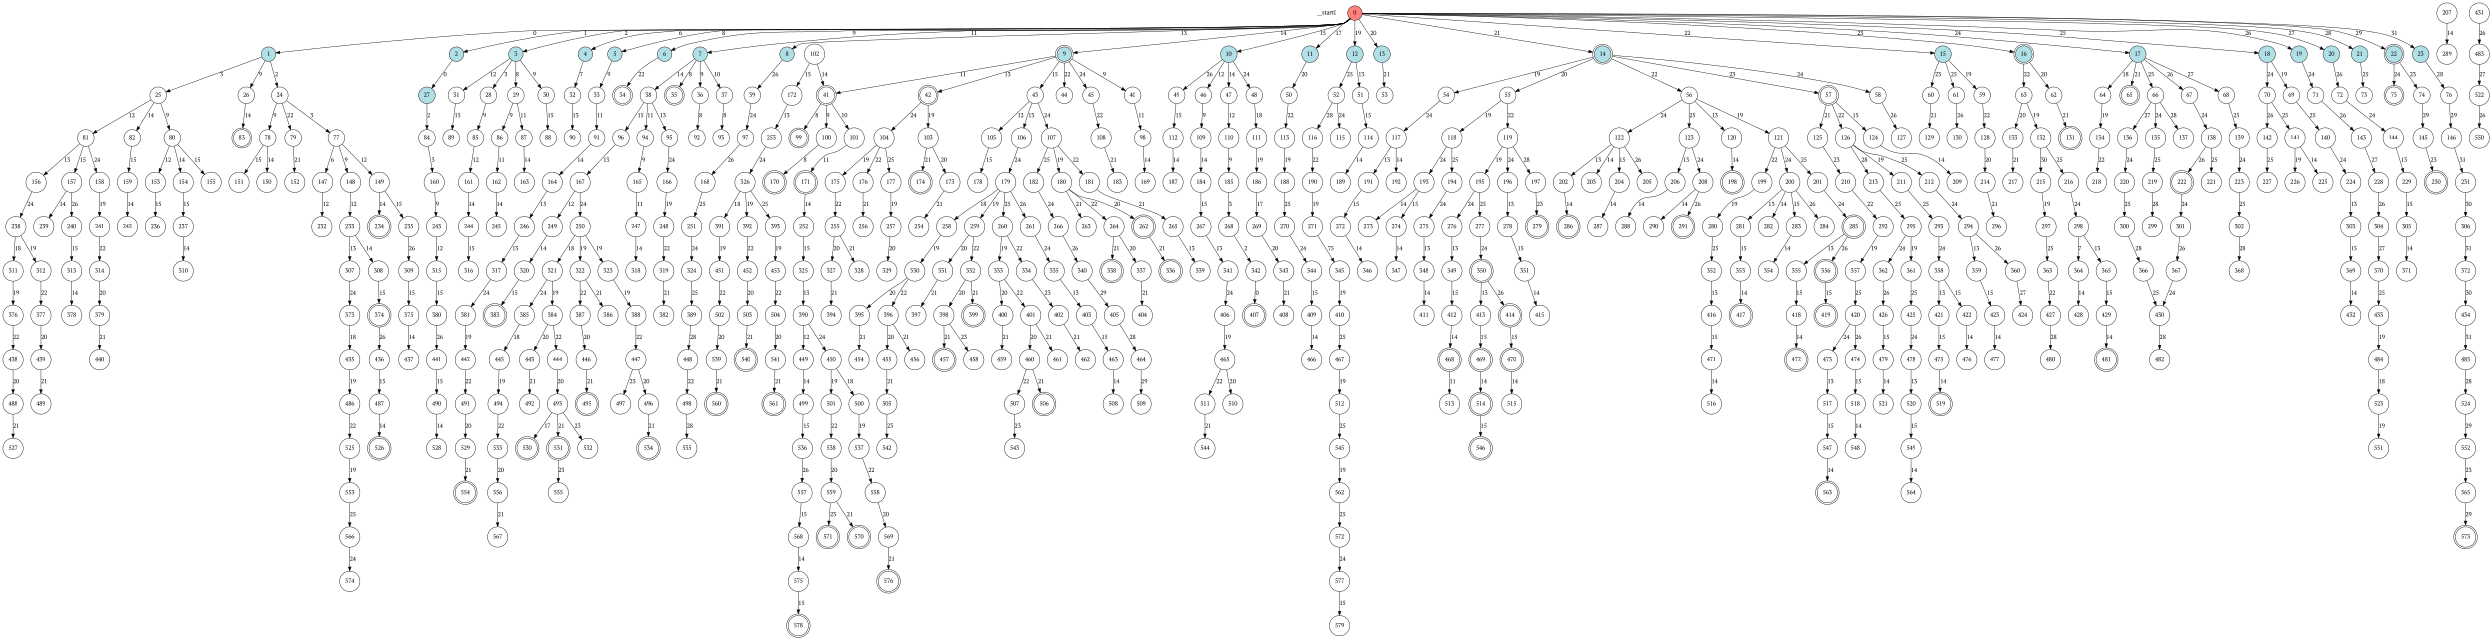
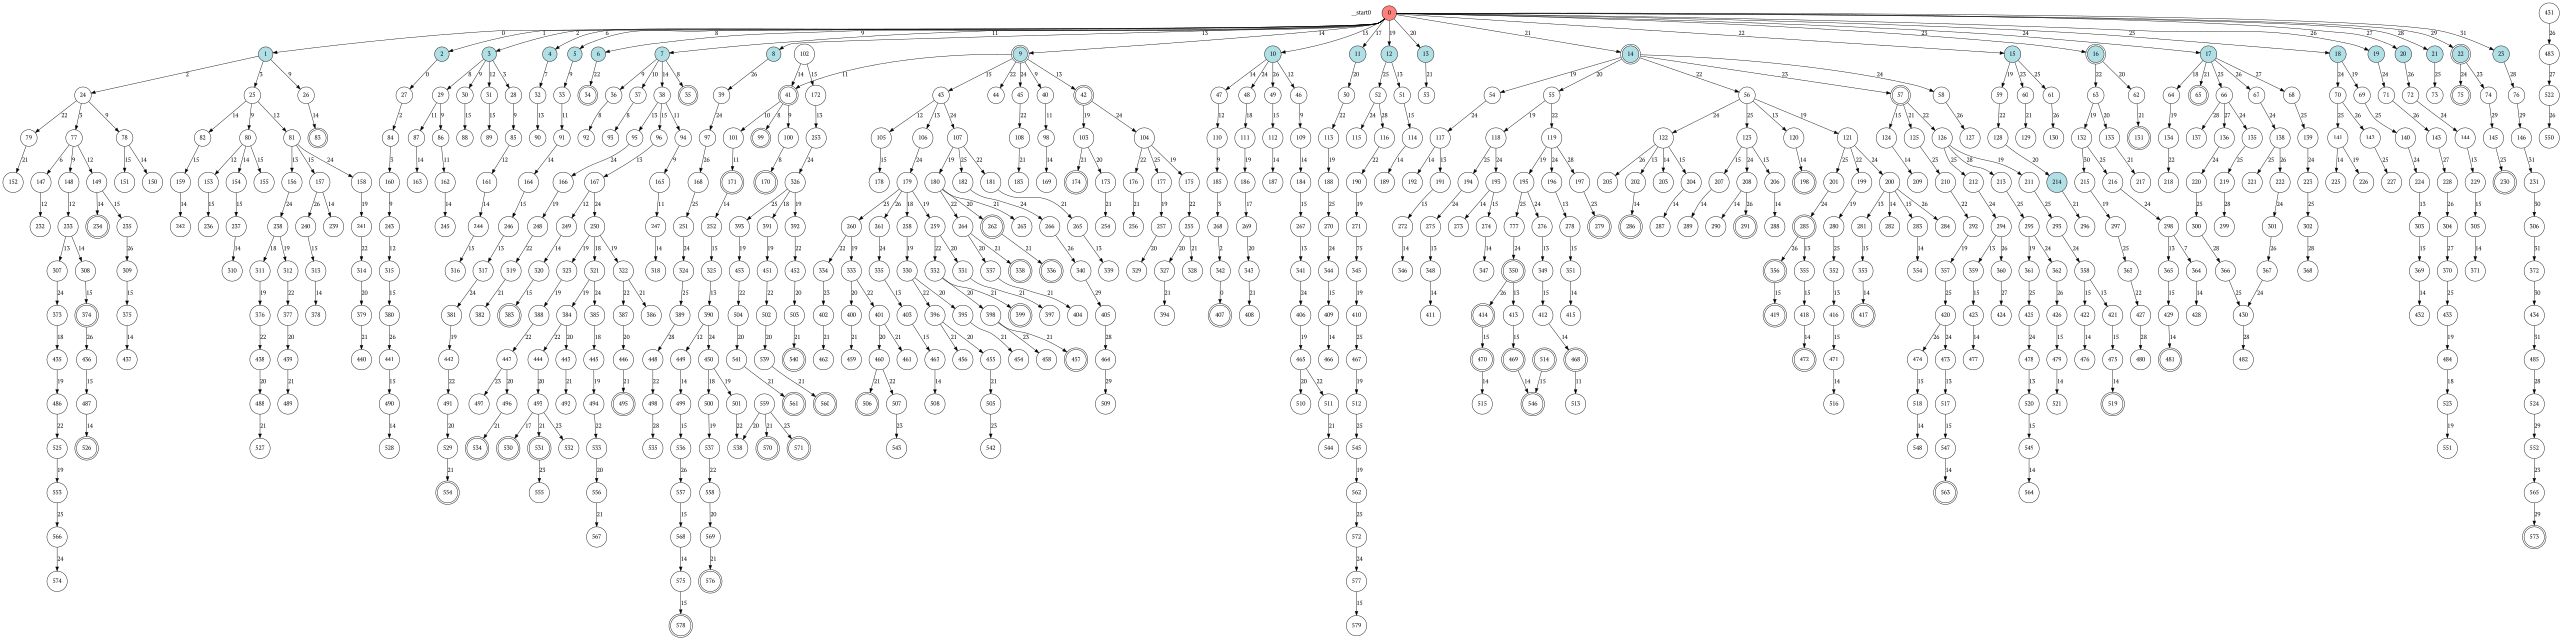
node "27": fillcolor powderblue -> white
edge "123" -> "207": added, label "15"
node "214": fillcolor white -> powderblue
node "222": shape doublecircle -> circle
node "277": label "277" -> "777"
edge "469" -> "514": now "469" -> "546"
edge "538" -> "559": reversed
